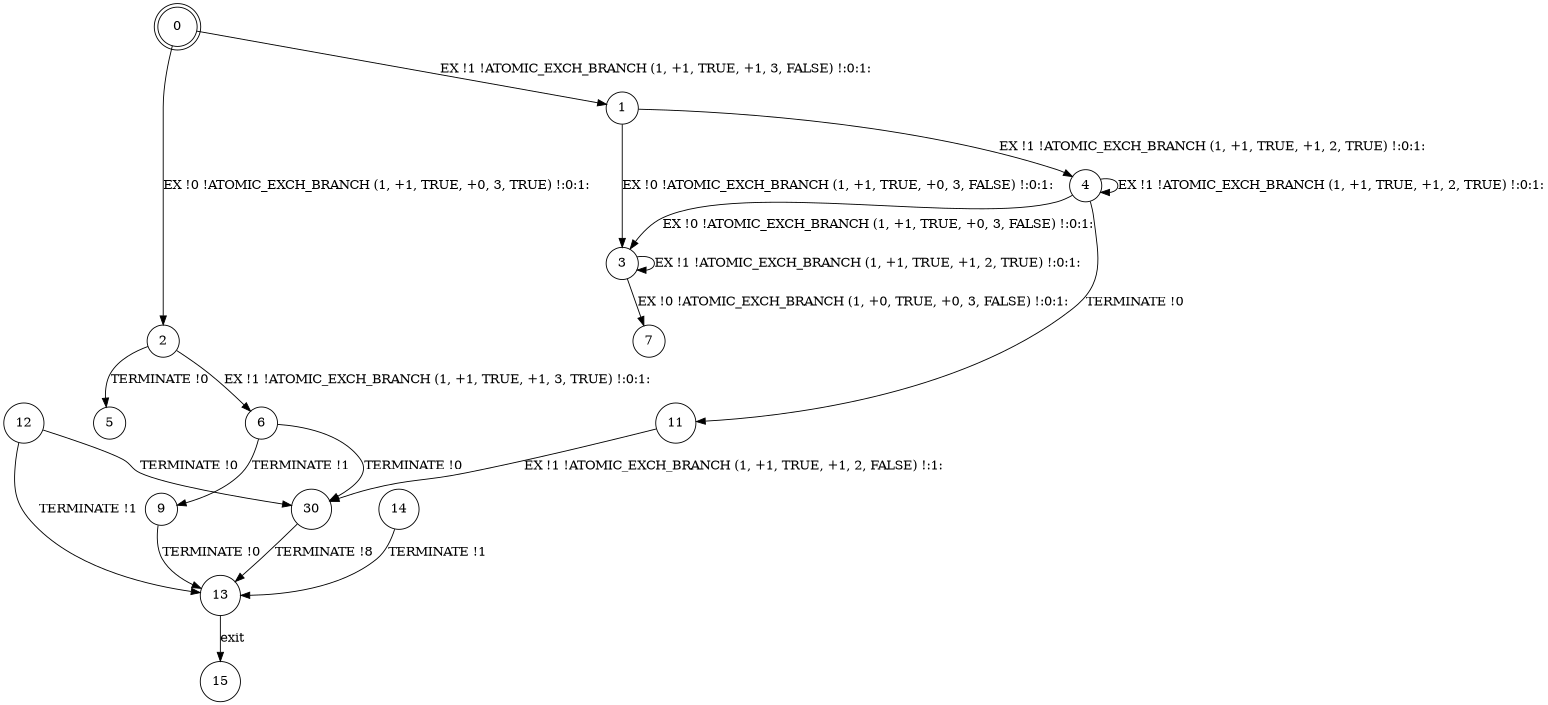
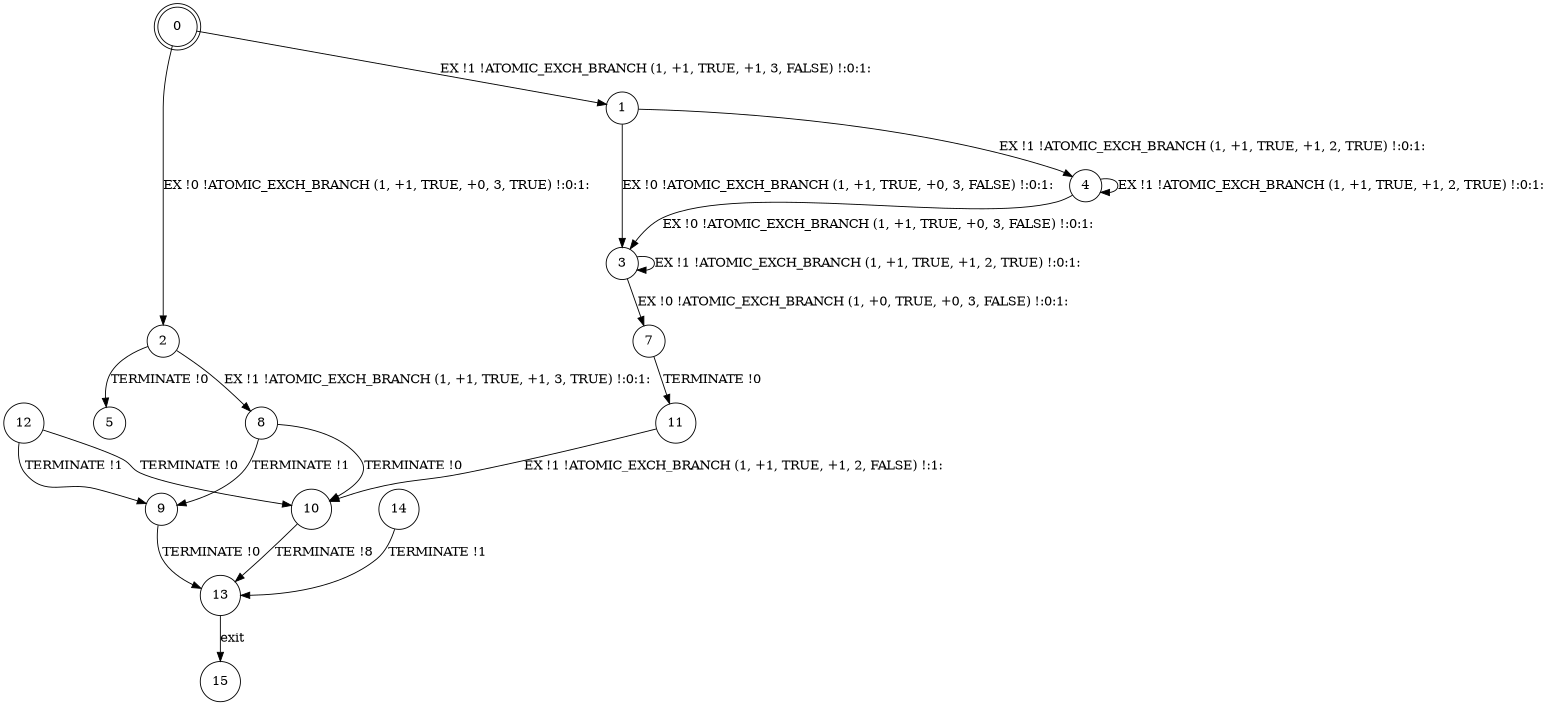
edge "4" -> "11": now "7" -> "11"
node "6": label "6" -> "8"
node "30": label "30" -> "10"
edge "12" -> "13": now "12" -> "9"
